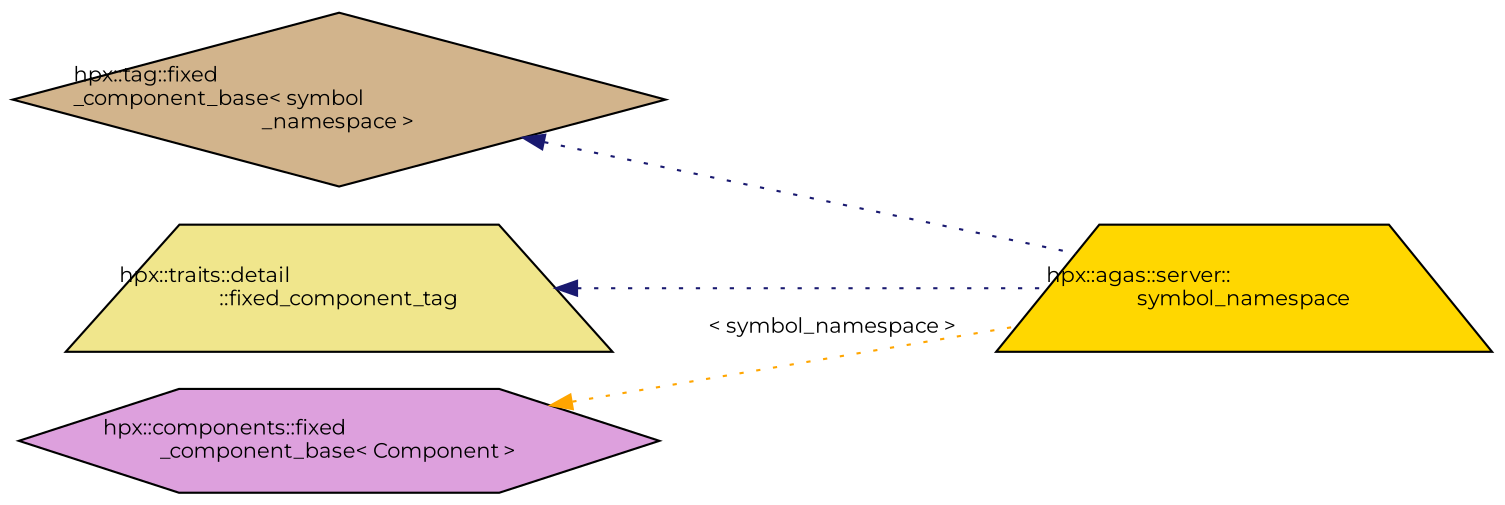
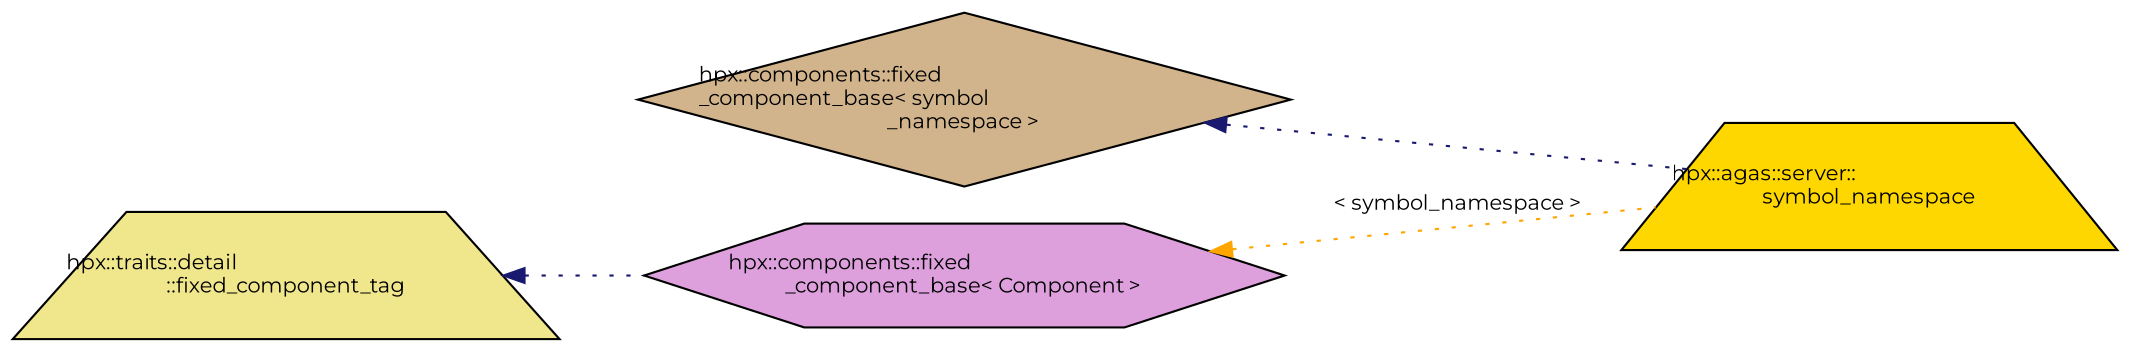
node "hpx::tag::fixed _component_base< symbol _namespace >": label "hpx::tag::fixed _component_base< symbol _namespace >" -> "hpx::components::fixed _component_base< symbol _namespace >"
edge "hpx::agas::server:: symbol_namespace" -> "hpx::traits::detail ::fixed_component_tag": now "hpx::components::fixed _component_base< Component >" -> "hpx::traits::detail ::fixed_component_tag"
